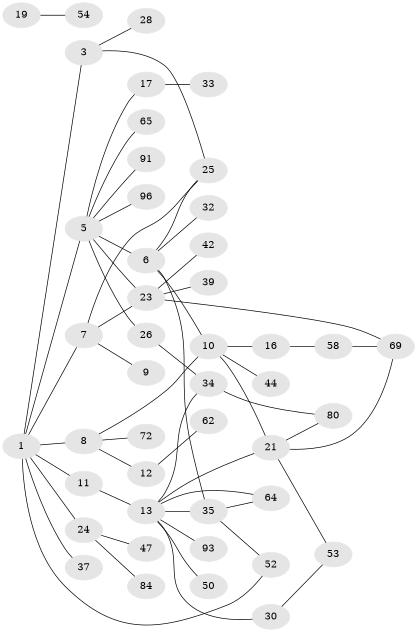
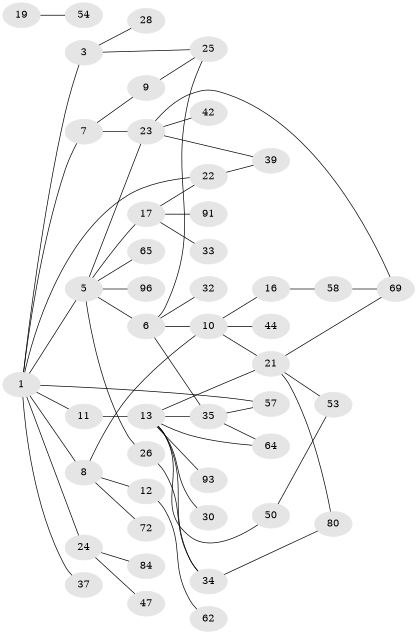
node "22": added
edge "91" -- "5": now "91" -- "17"
edge "25" -- "7": now "25" -- "9"
node "52": label "52" -> "57"
edge "53" -- "30": now "53" -- "50"
